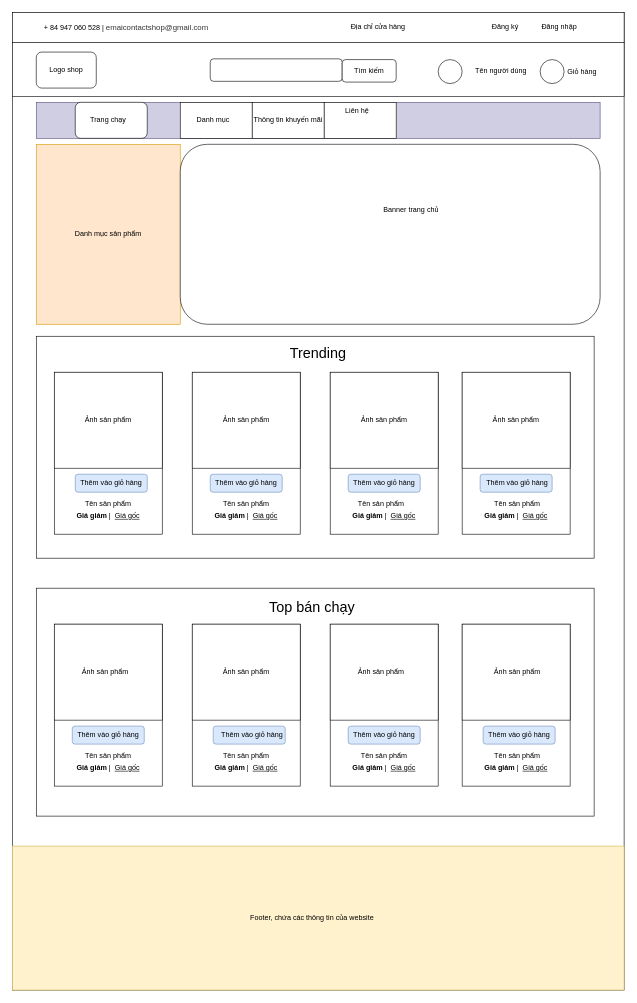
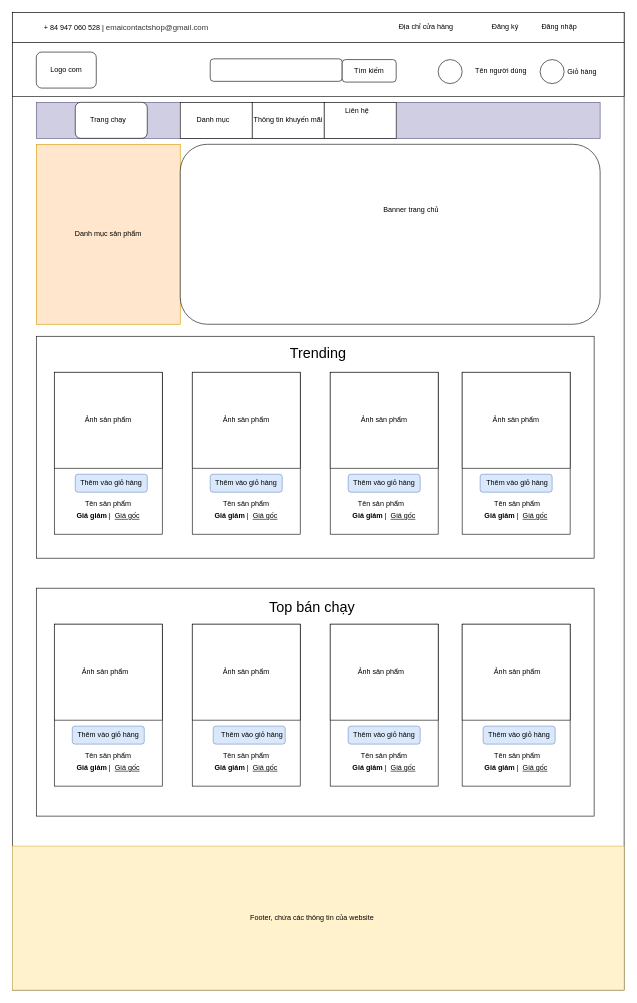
node "Địa chỉ cửa hàng": moved (378, 27) -> (426, 27)
node "Logo shop": label "Logo shop" -> "Logo com"
